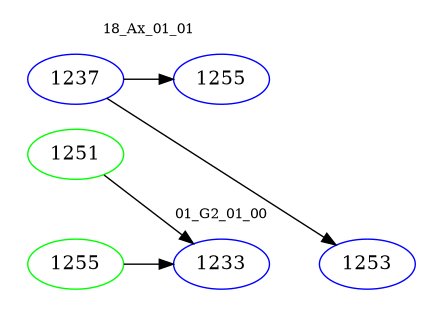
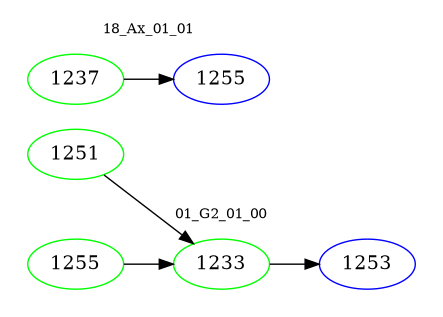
node "1237": color blue -> green
edge "1237" -> "1253": now "1233" -> "1253"
node "1233": color blue -> green
